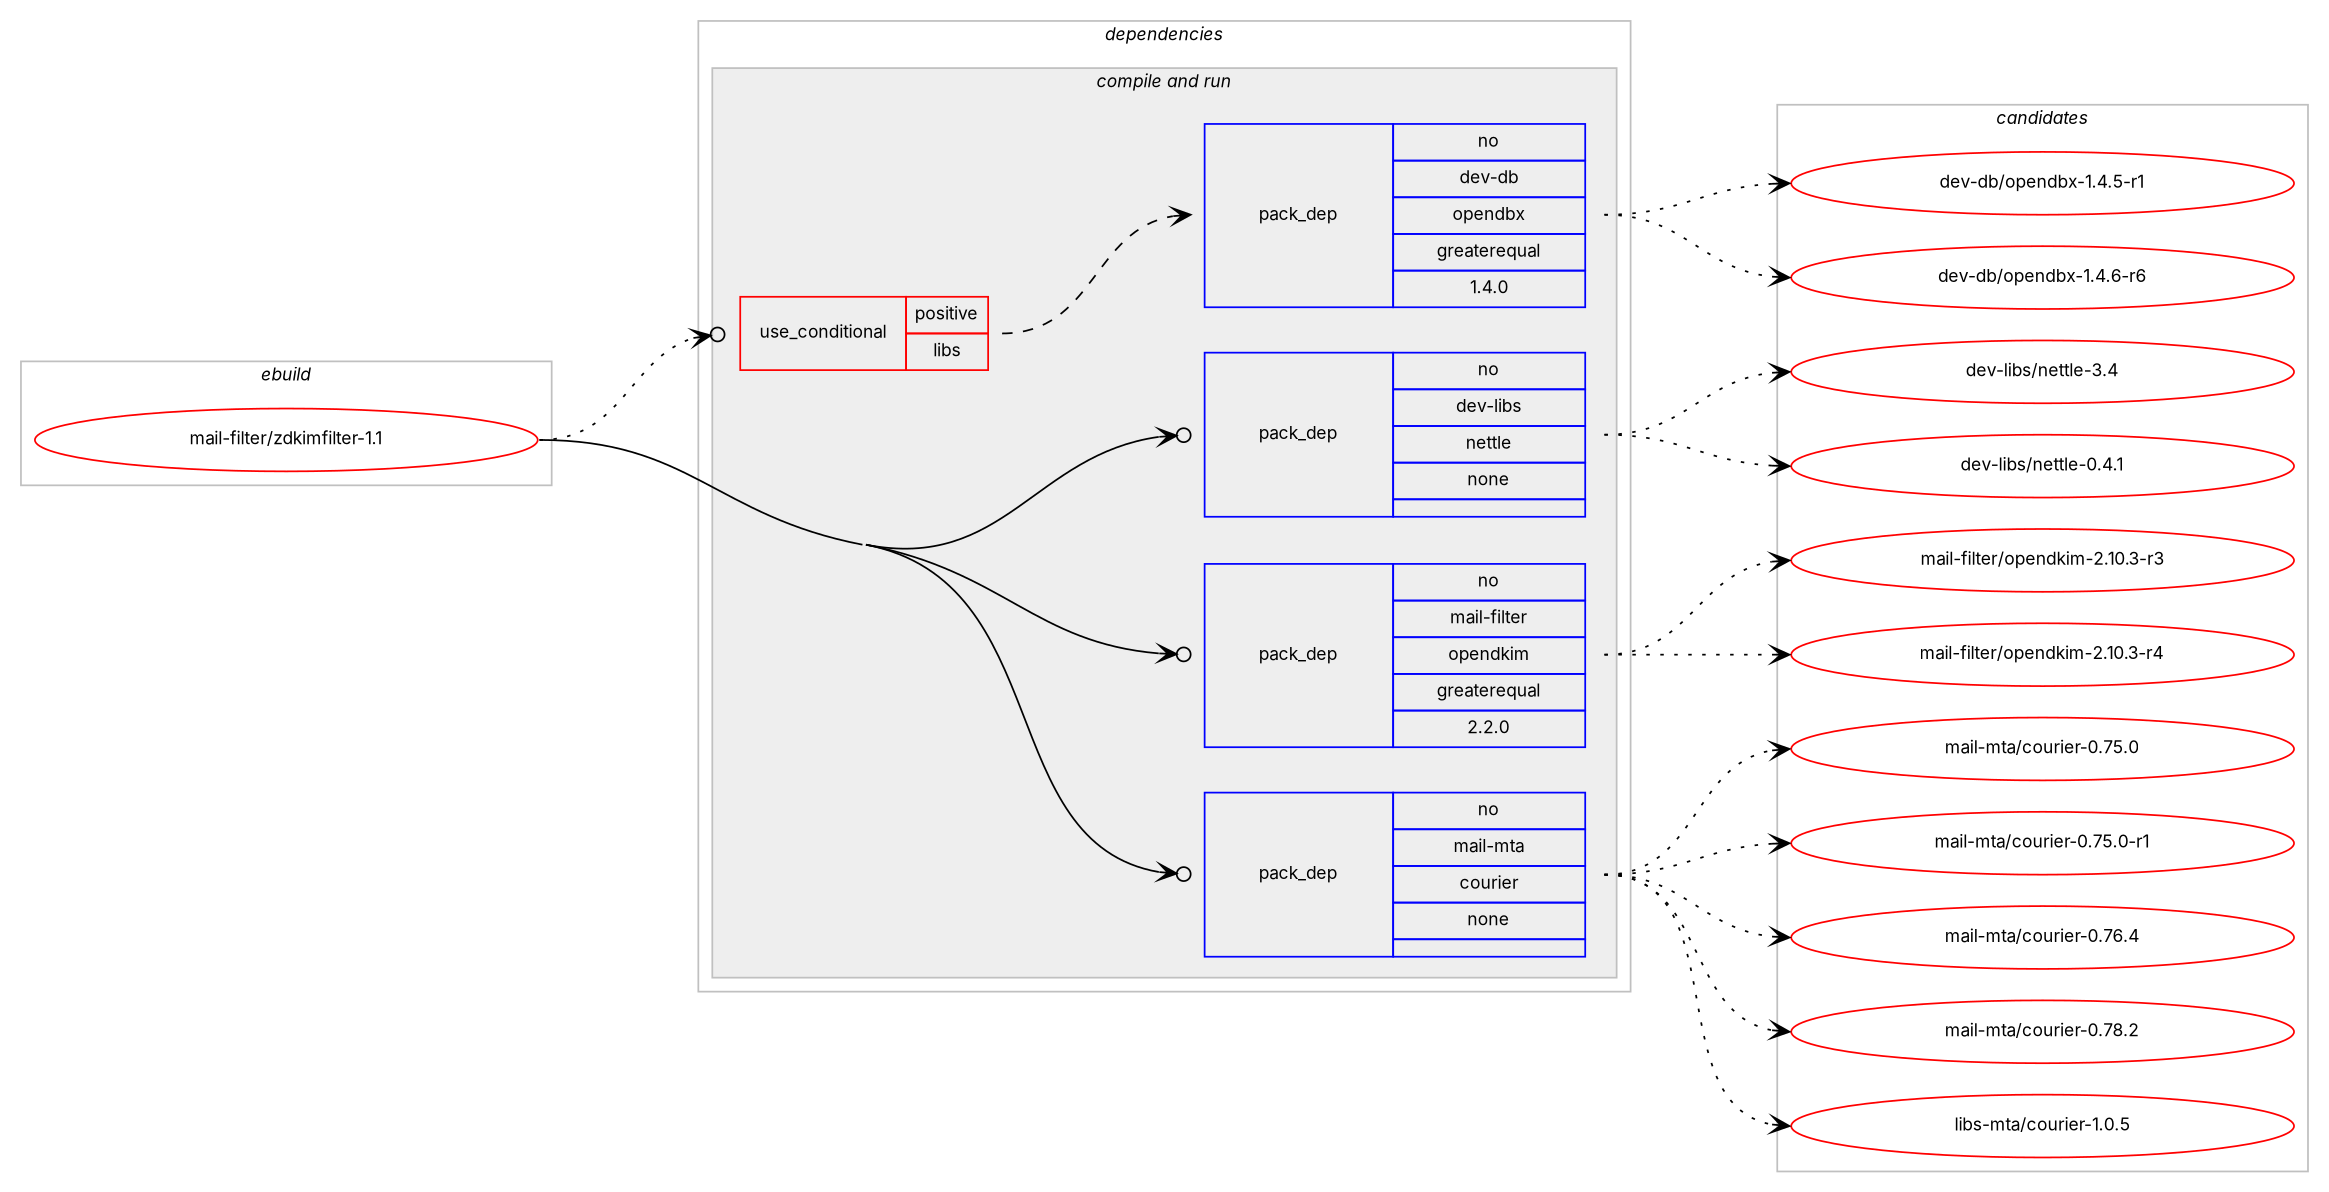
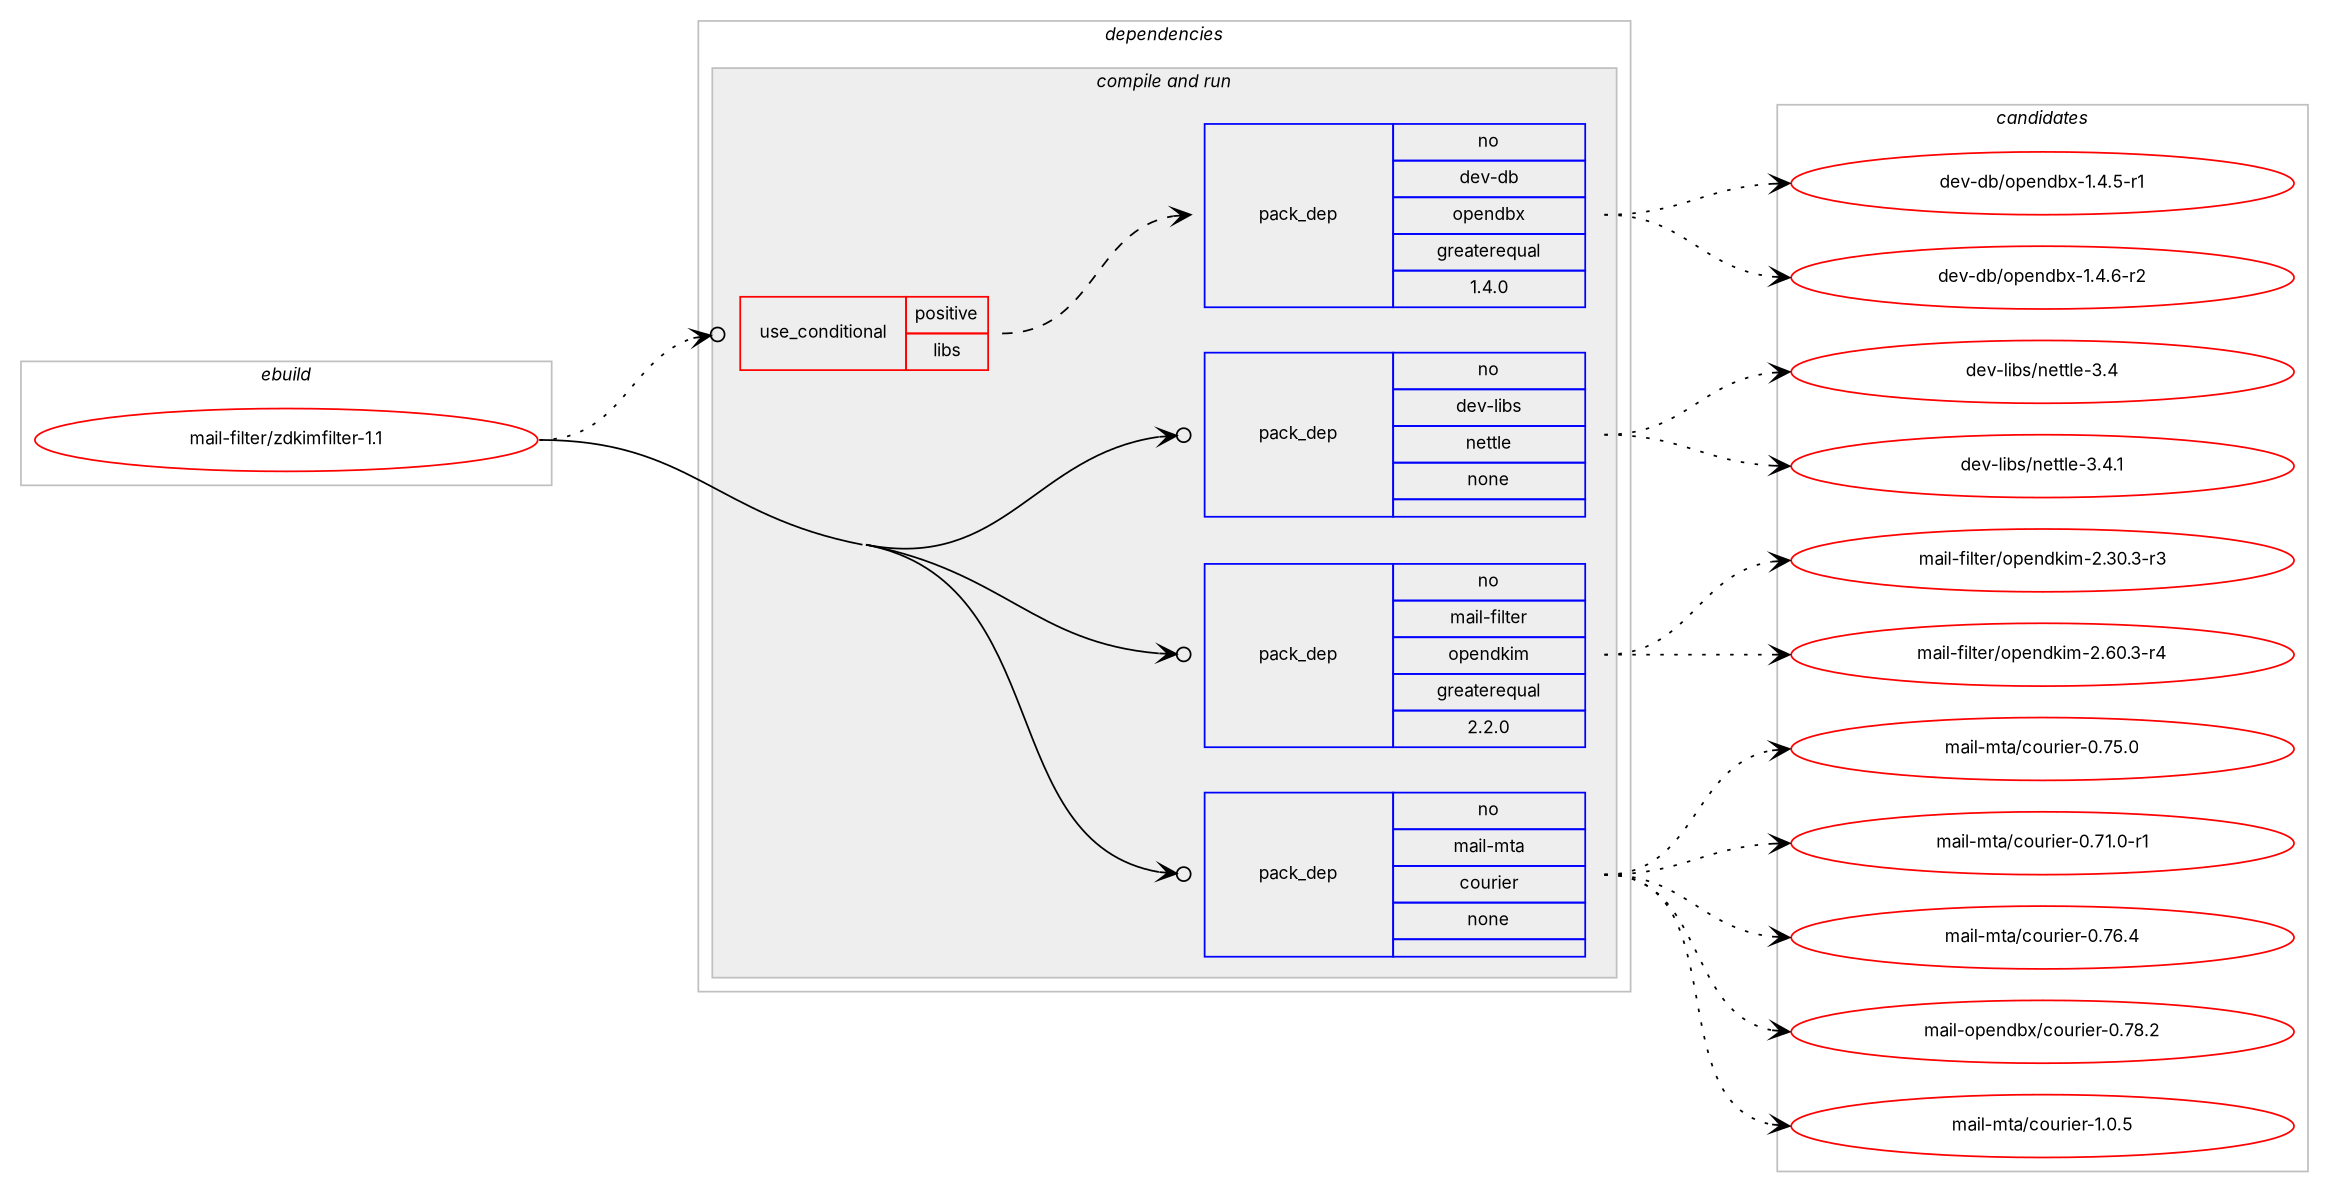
node "dev-db/opendbx-1.4.6-r6": label "dev-db/opendbx-1.4.6-r6" -> "dev-db/opendbx-1.4.6-r2"
node "dev-libs/nettle-0.4.1": label "dev-libs/nettle-0.4.1" -> "dev-libs/nettle-3.4.1"
node "mail-filter/opendkim-2.10.3-r3": label "mail-filter/opendkim-2.10.3-r3" -> "mail-filter/opendkim-2.30.3-r3"
node "mail-filter/opendkim-2.10.3-r4": label "mail-filter/opendkim-2.10.3-r4" -> "mail-filter/opendkim-2.60.3-r4"
node "mail-mta/courier-0.75.0-r1": label "mail-mta/courier-0.75.0-r1" -> "mail-mta/courier-0.71.0-r1"
node "mail-mta/courier-0.78.2": label "mail-mta/courier-0.78.2" -> "mail-opendbx/courier-0.78.2"
node "libs-mta/courier-1.0.5": label "libs-mta/courier-1.0.5" -> "mail-mta/courier-1.0.5"
